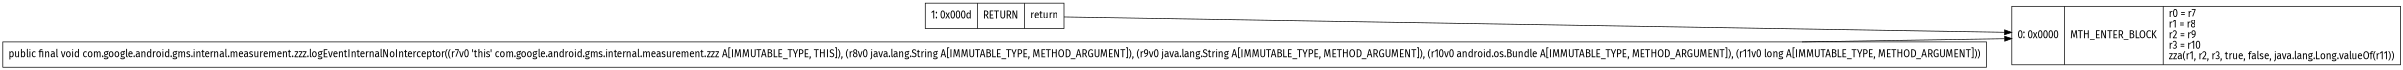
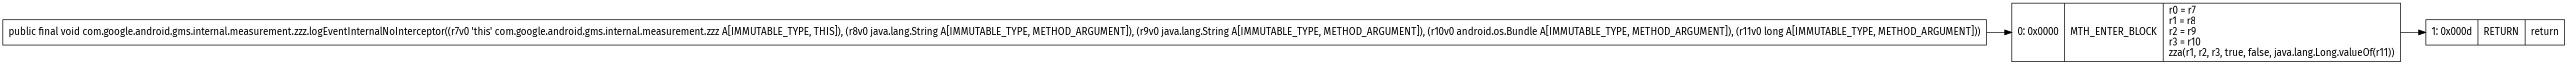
edge "1: 0x000d" -> "0: 0x0000": reversed
